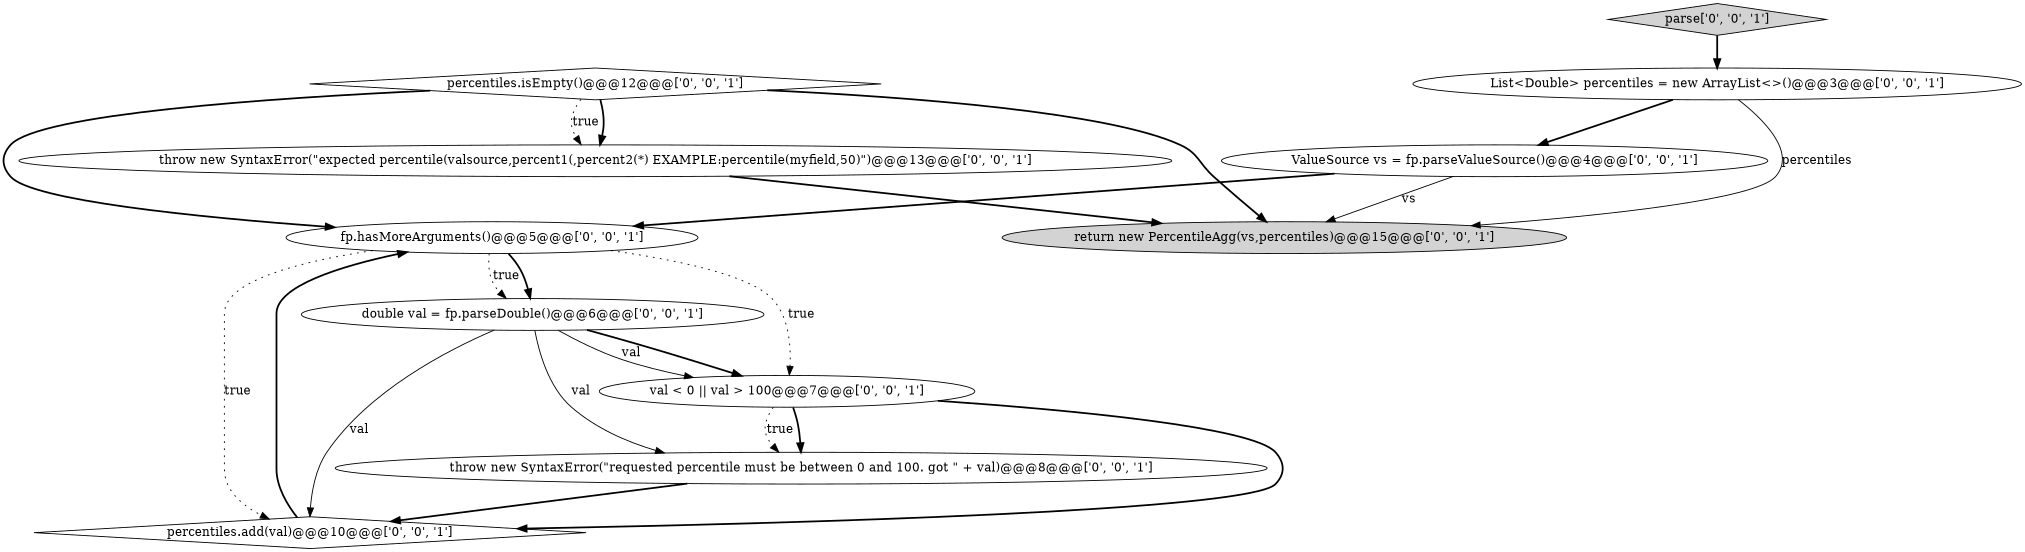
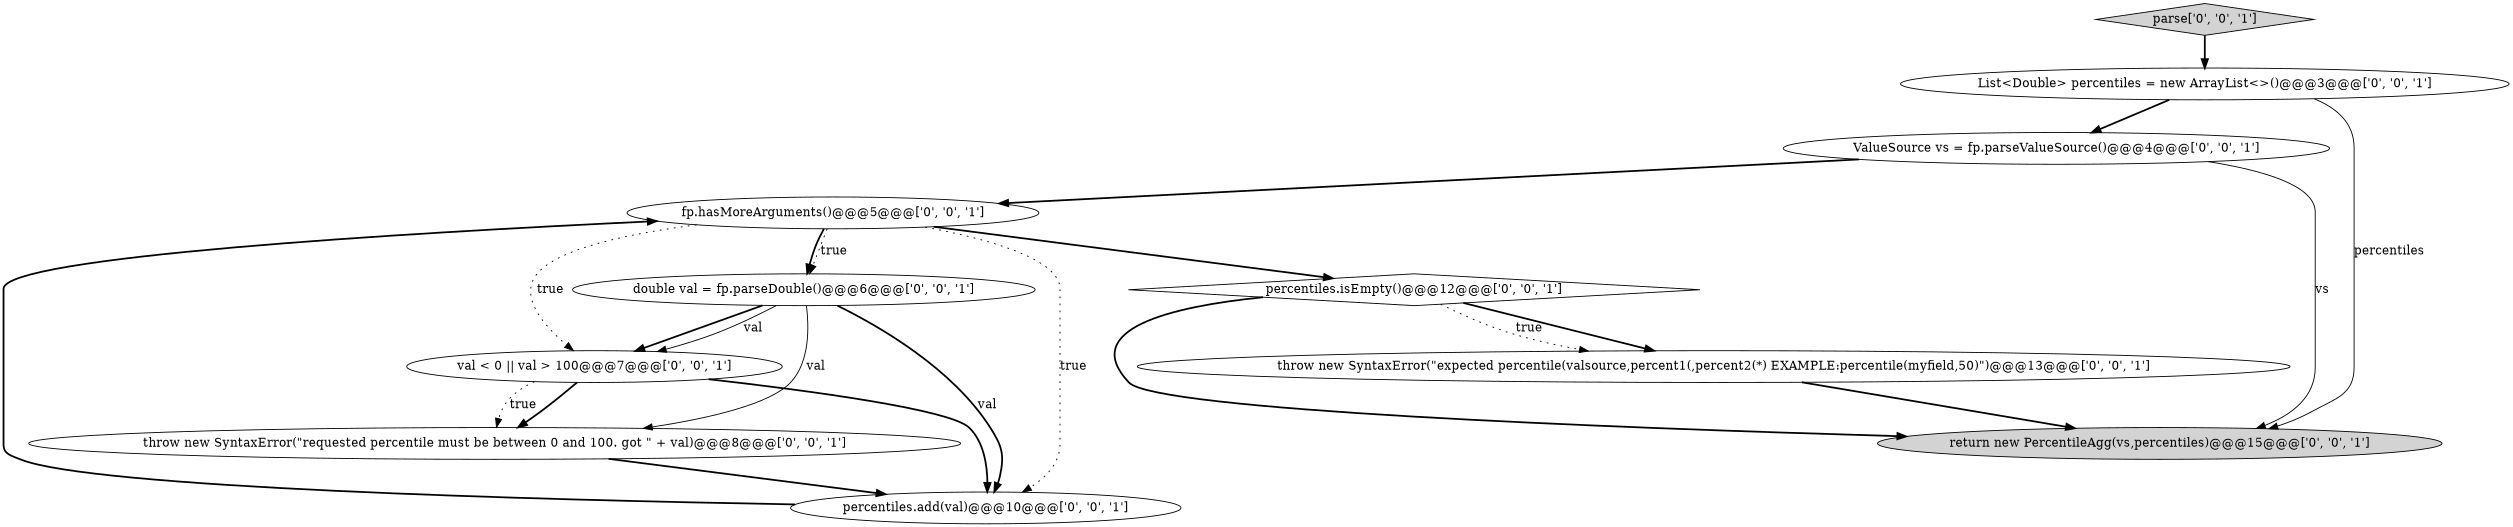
edge "percentiles.isEmpty()@@@12@@@['0', '0', '1']" -> "fp.hasMoreArguments()@@@5@@@['0', '0', '1']": reversed
edge "double val = fp.parseDouble()@@@6@@@['0', '0', '1']" -> "percentiles.add(val)@@@10@@@['0', '0', '1']": style solid -> bold
node "percentiles.add(val)@@@10@@@['0', '0', '1']": shape diamond -> ellipse
